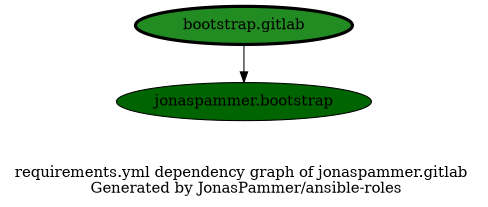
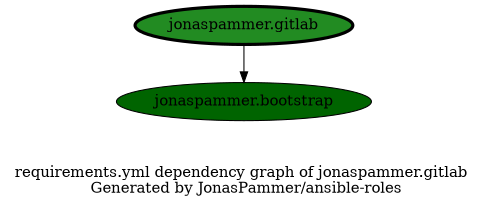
node "bootstrap.gitlab": label "bootstrap.gitlab" -> "jonaspammer.gitlab"
